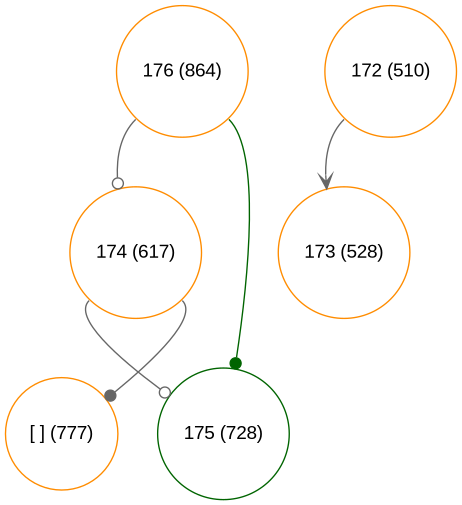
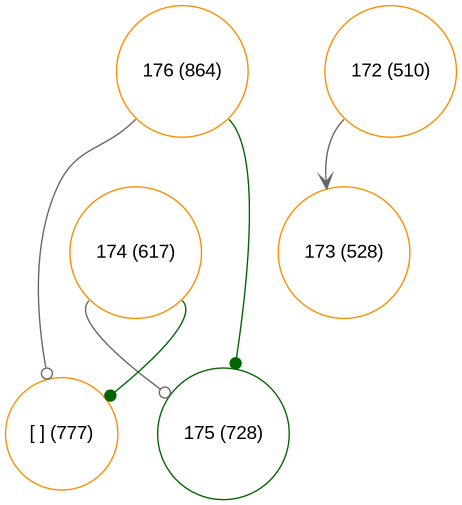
edge "176 (864)" -> "174 (617)": now "176 (864)" -> "[ ] (777)"
edge "174 (617)" -> "[ ] (777)": color gray40 -> darkgreen
